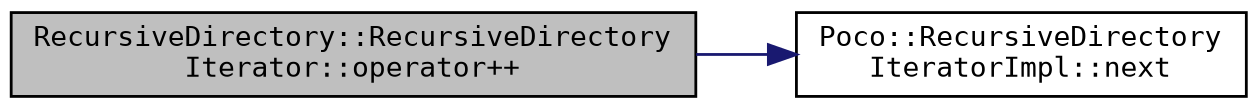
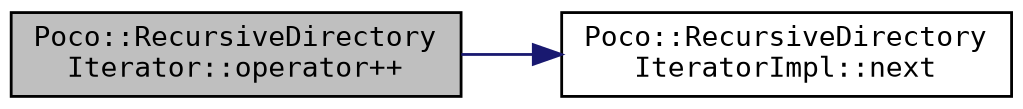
node "RecursiveDirectory::RecursiveDirectory Iterator::operator++": label "RecursiveDirectory::RecursiveDirectory Iterator::operator++" -> "Poco::RecursiveDirectory Iterator::operator++"
